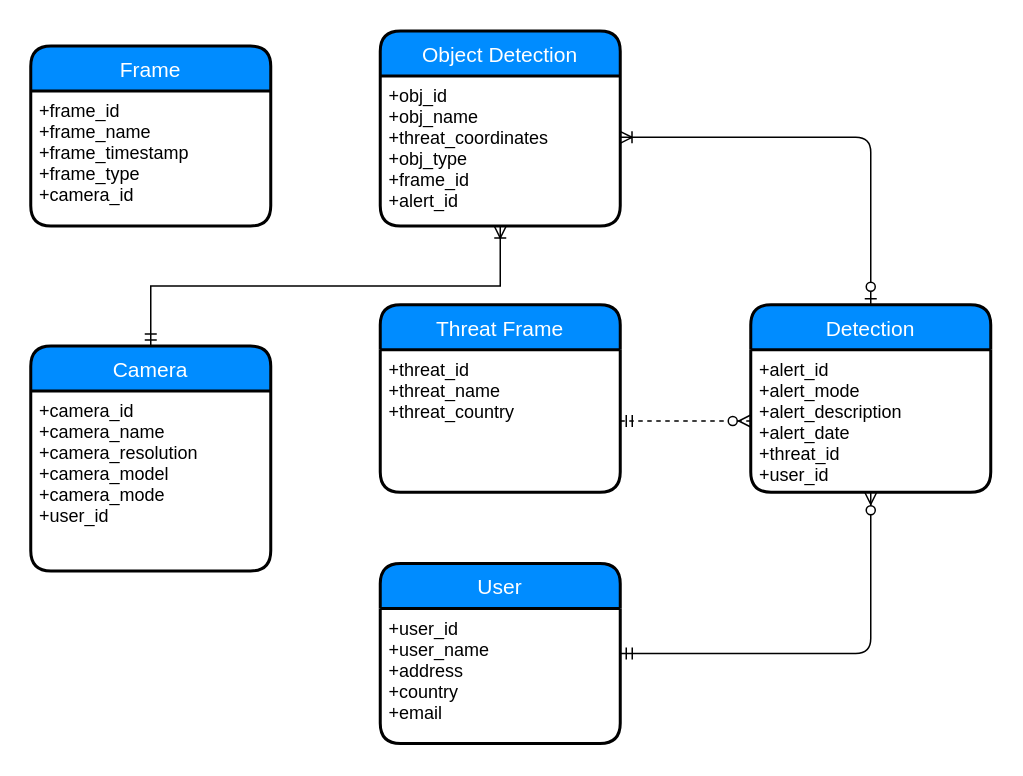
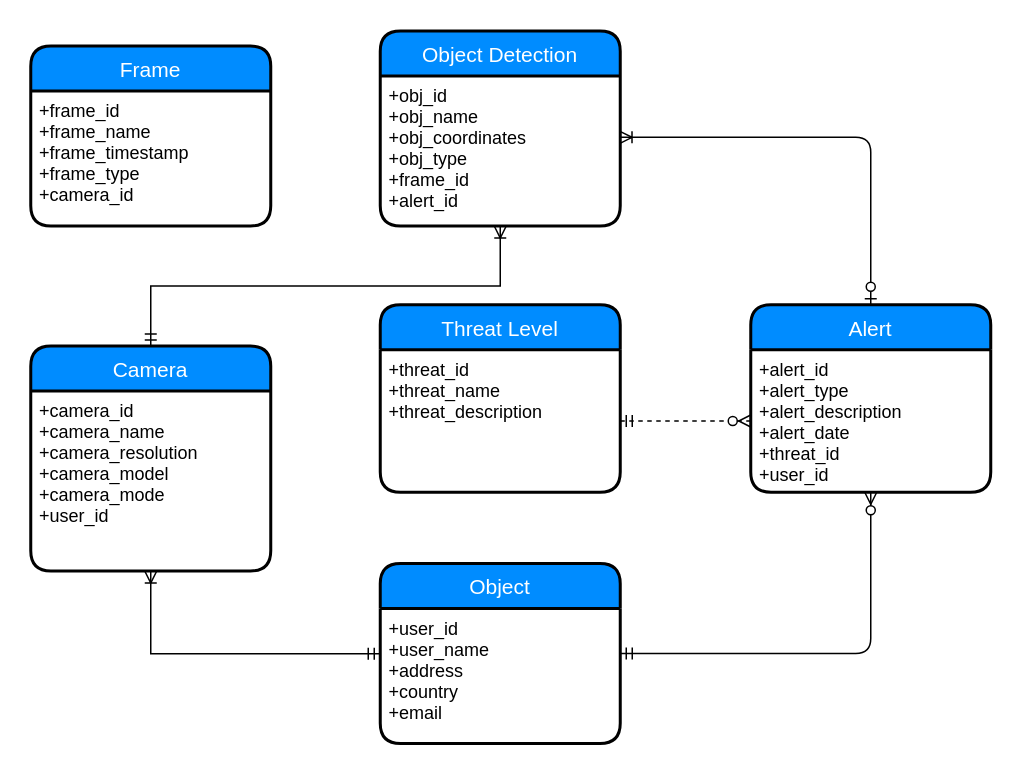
node "+obj_id +obj_name +threat_coordinates +obj_type +frame_id +alert_id": label "+obj_id +obj_name +threat_coordinates +obj_type +frame_id +alert_id" -> "+obj_id +obj_name +obj_coordinates +obj_type +frame_id +alert_id"
node "Threat Frame": label "Threat Frame" -> "Threat Level"
node "Detection": label "Detection" -> "Alert"
node "+threat_id +threat_name +threat_country": label "+threat_id +threat_name +threat_country" -> "+threat_id +threat_name +threat_description"
node "+alert_id +alert_mode +alert_description +alert_date +threat_id +user_id": label "+alert_id +alert_mode +alert_description +alert_date +threat_id +user_id" -> "+alert_id +alert_type +alert_description +alert_date +threat_id +user_id"
node "User": label "User" -> "Object"
edge "+camera_id +camera_name +camera_resolution +camera_model +camera_mode +user_id" -- "+user_id +user_name +address +country +email": added
